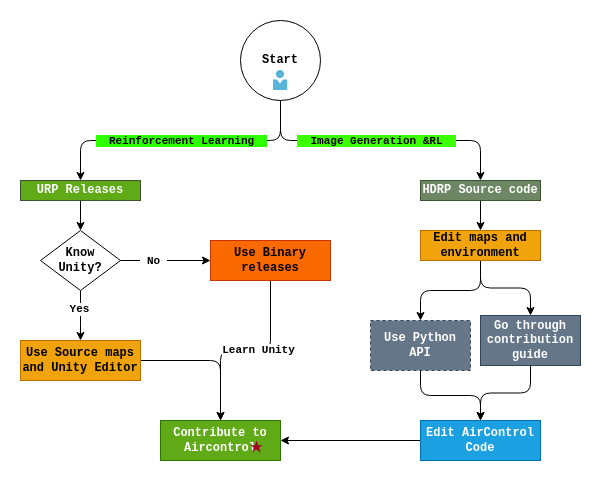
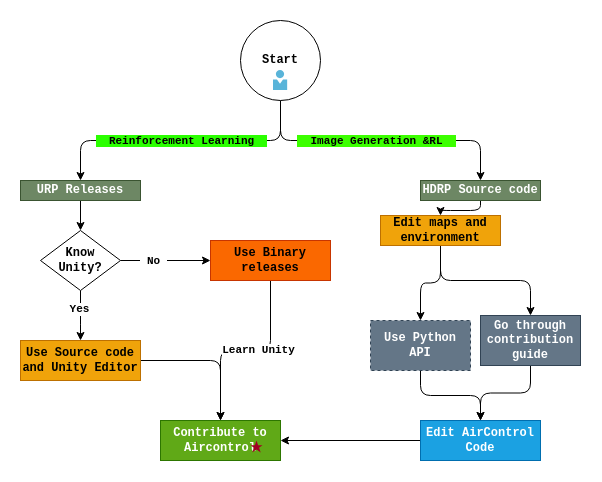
node "URP Releases": fillcolor #60a917 -> #6d8764
node "Edit maps and environment": moved (481, 246) -> (441, 231)
node "Use Source maps and Unity Editor": label "Use Source maps and Unity Editor" -> "Use Source code and Unity Editor"
